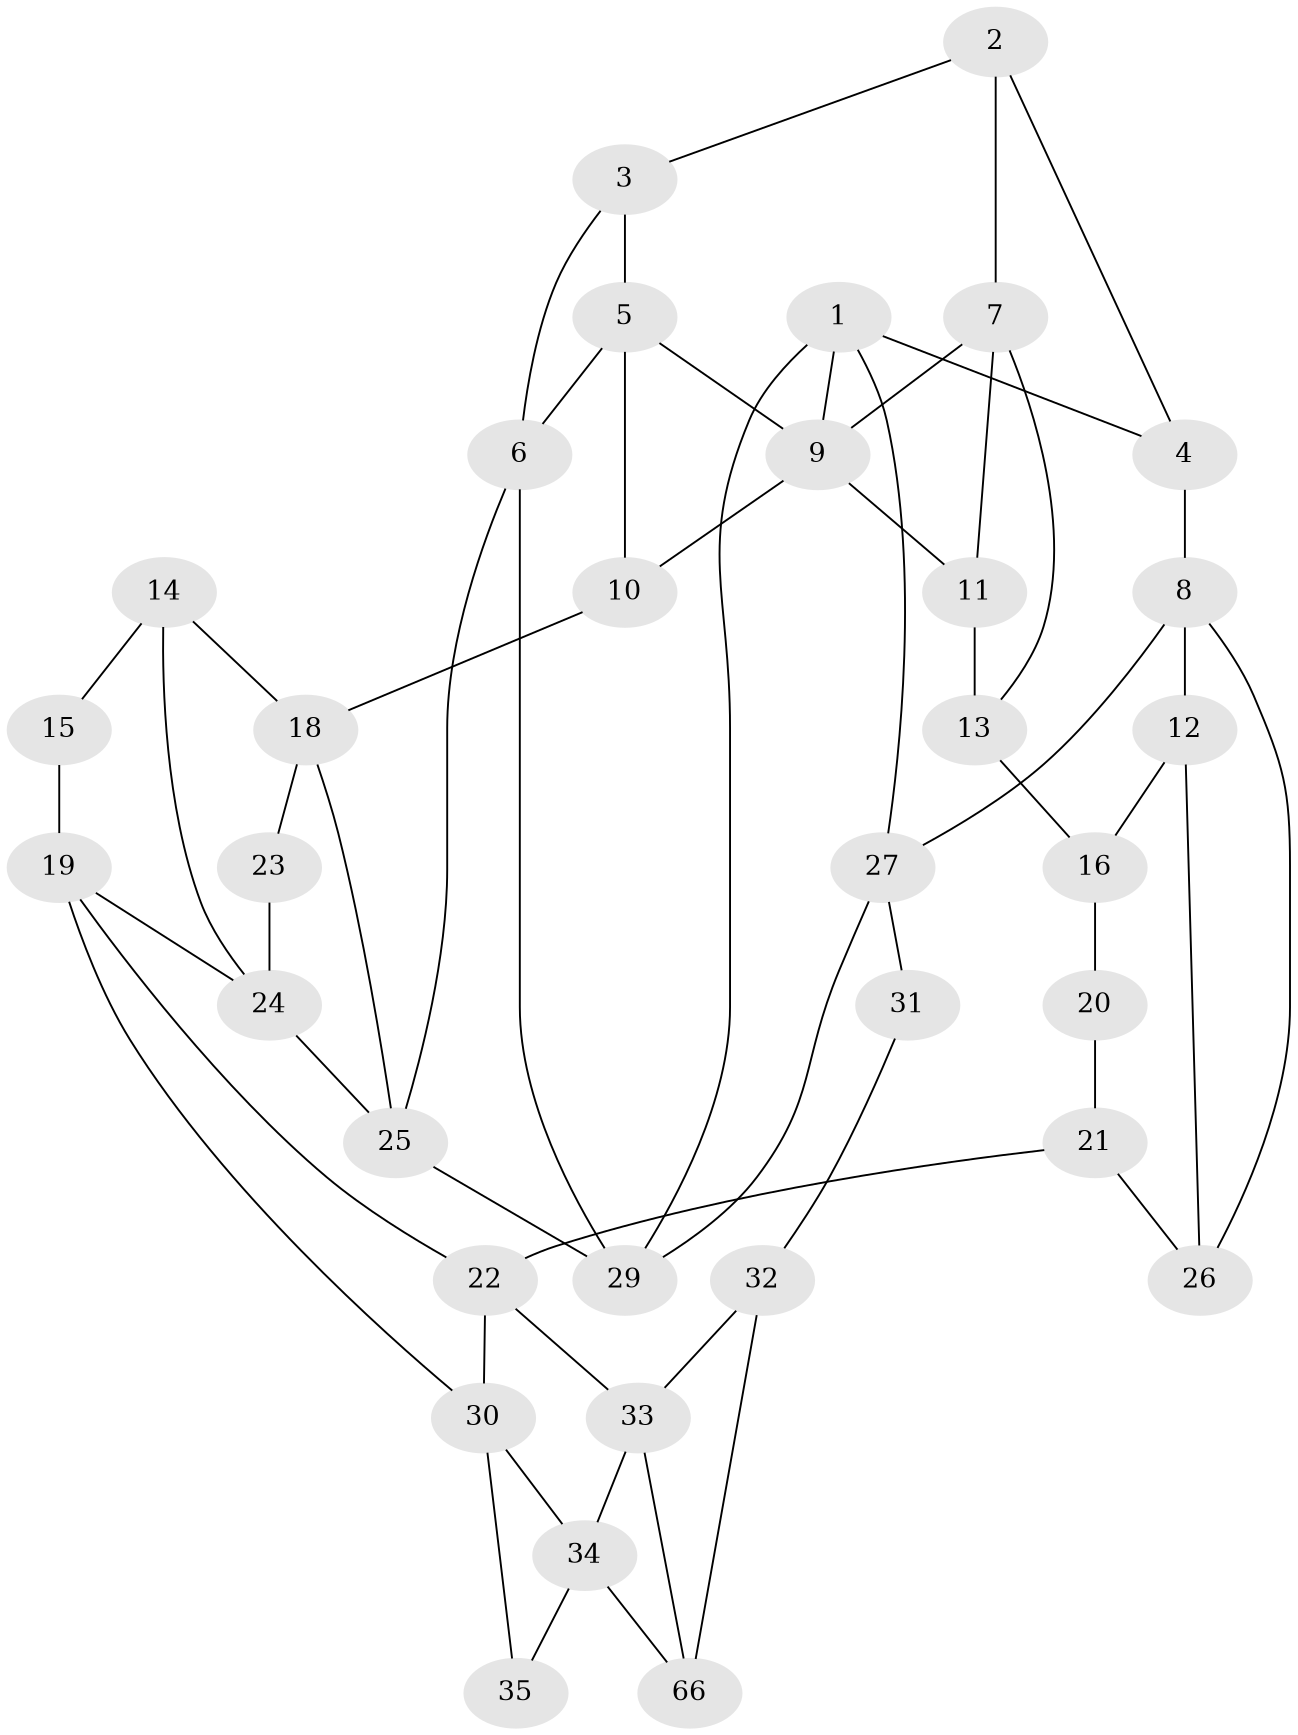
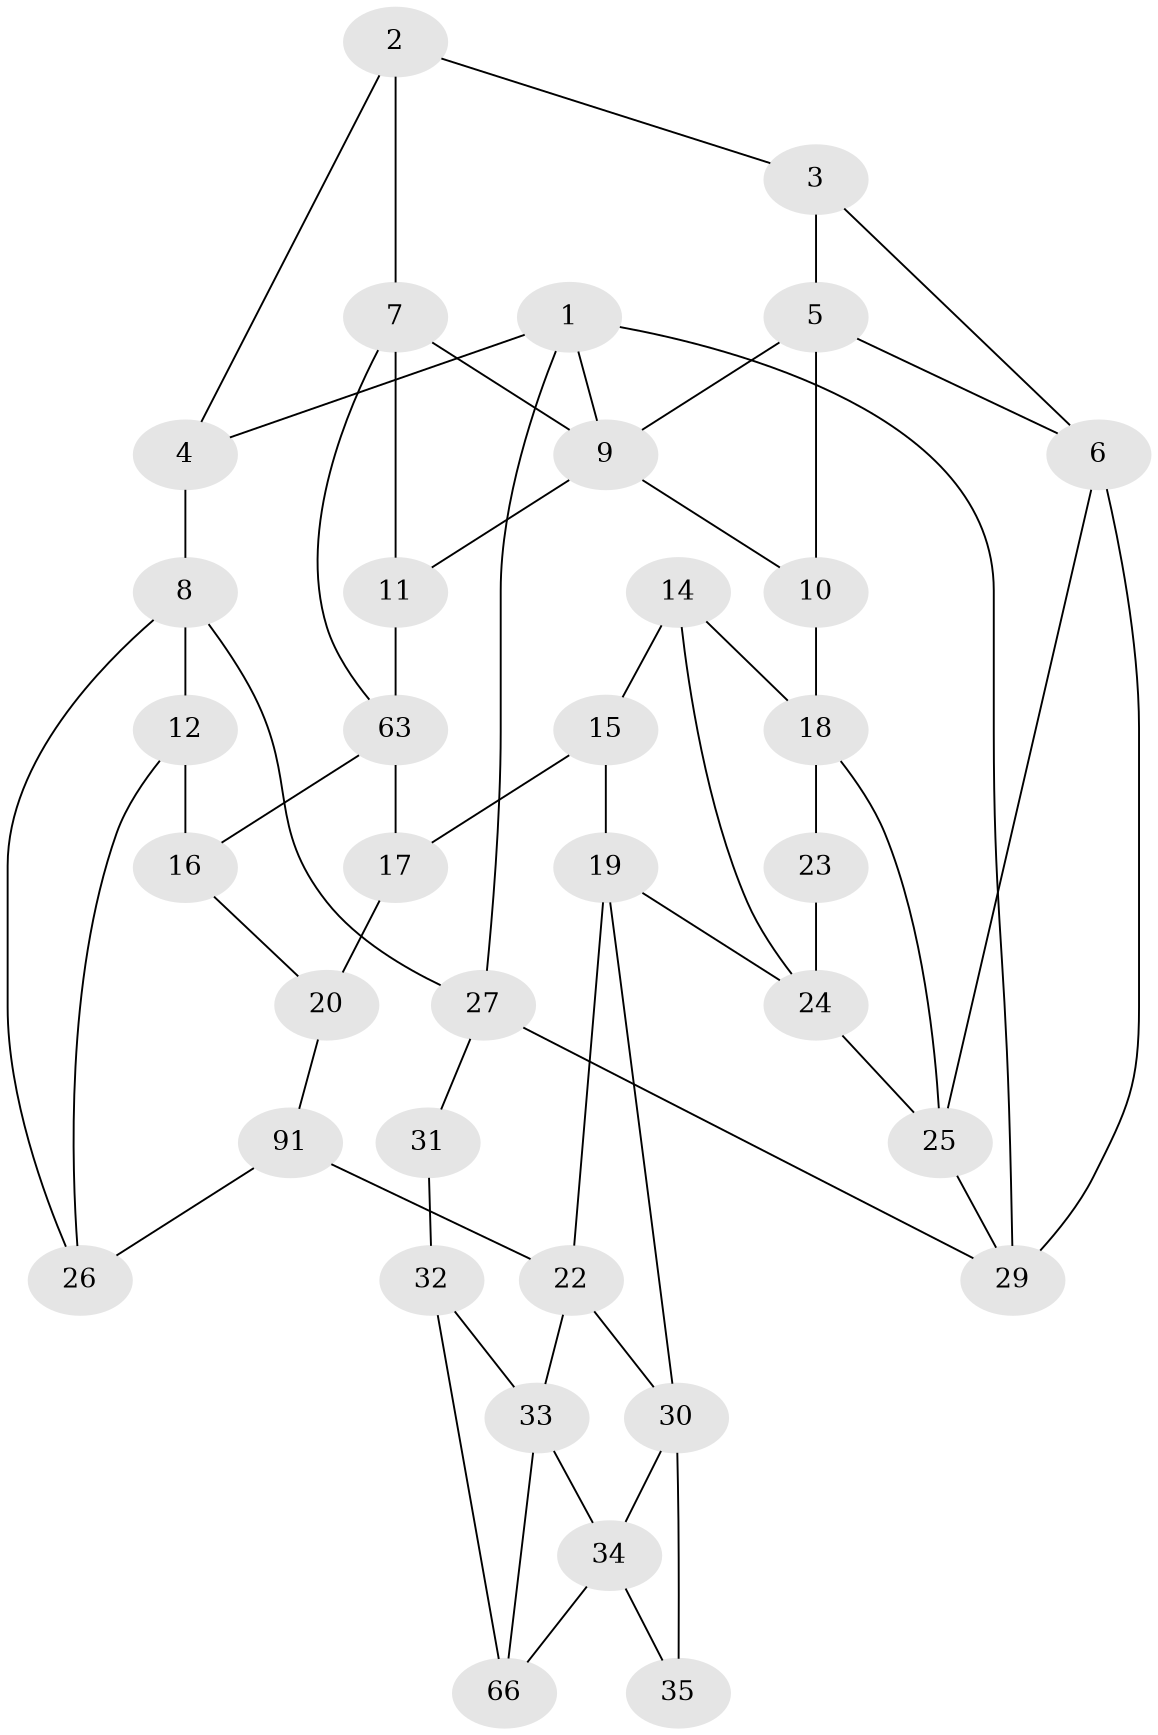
node "13": label "13" -> "63"
node "17": added
node "21": label "21" -> "91"
